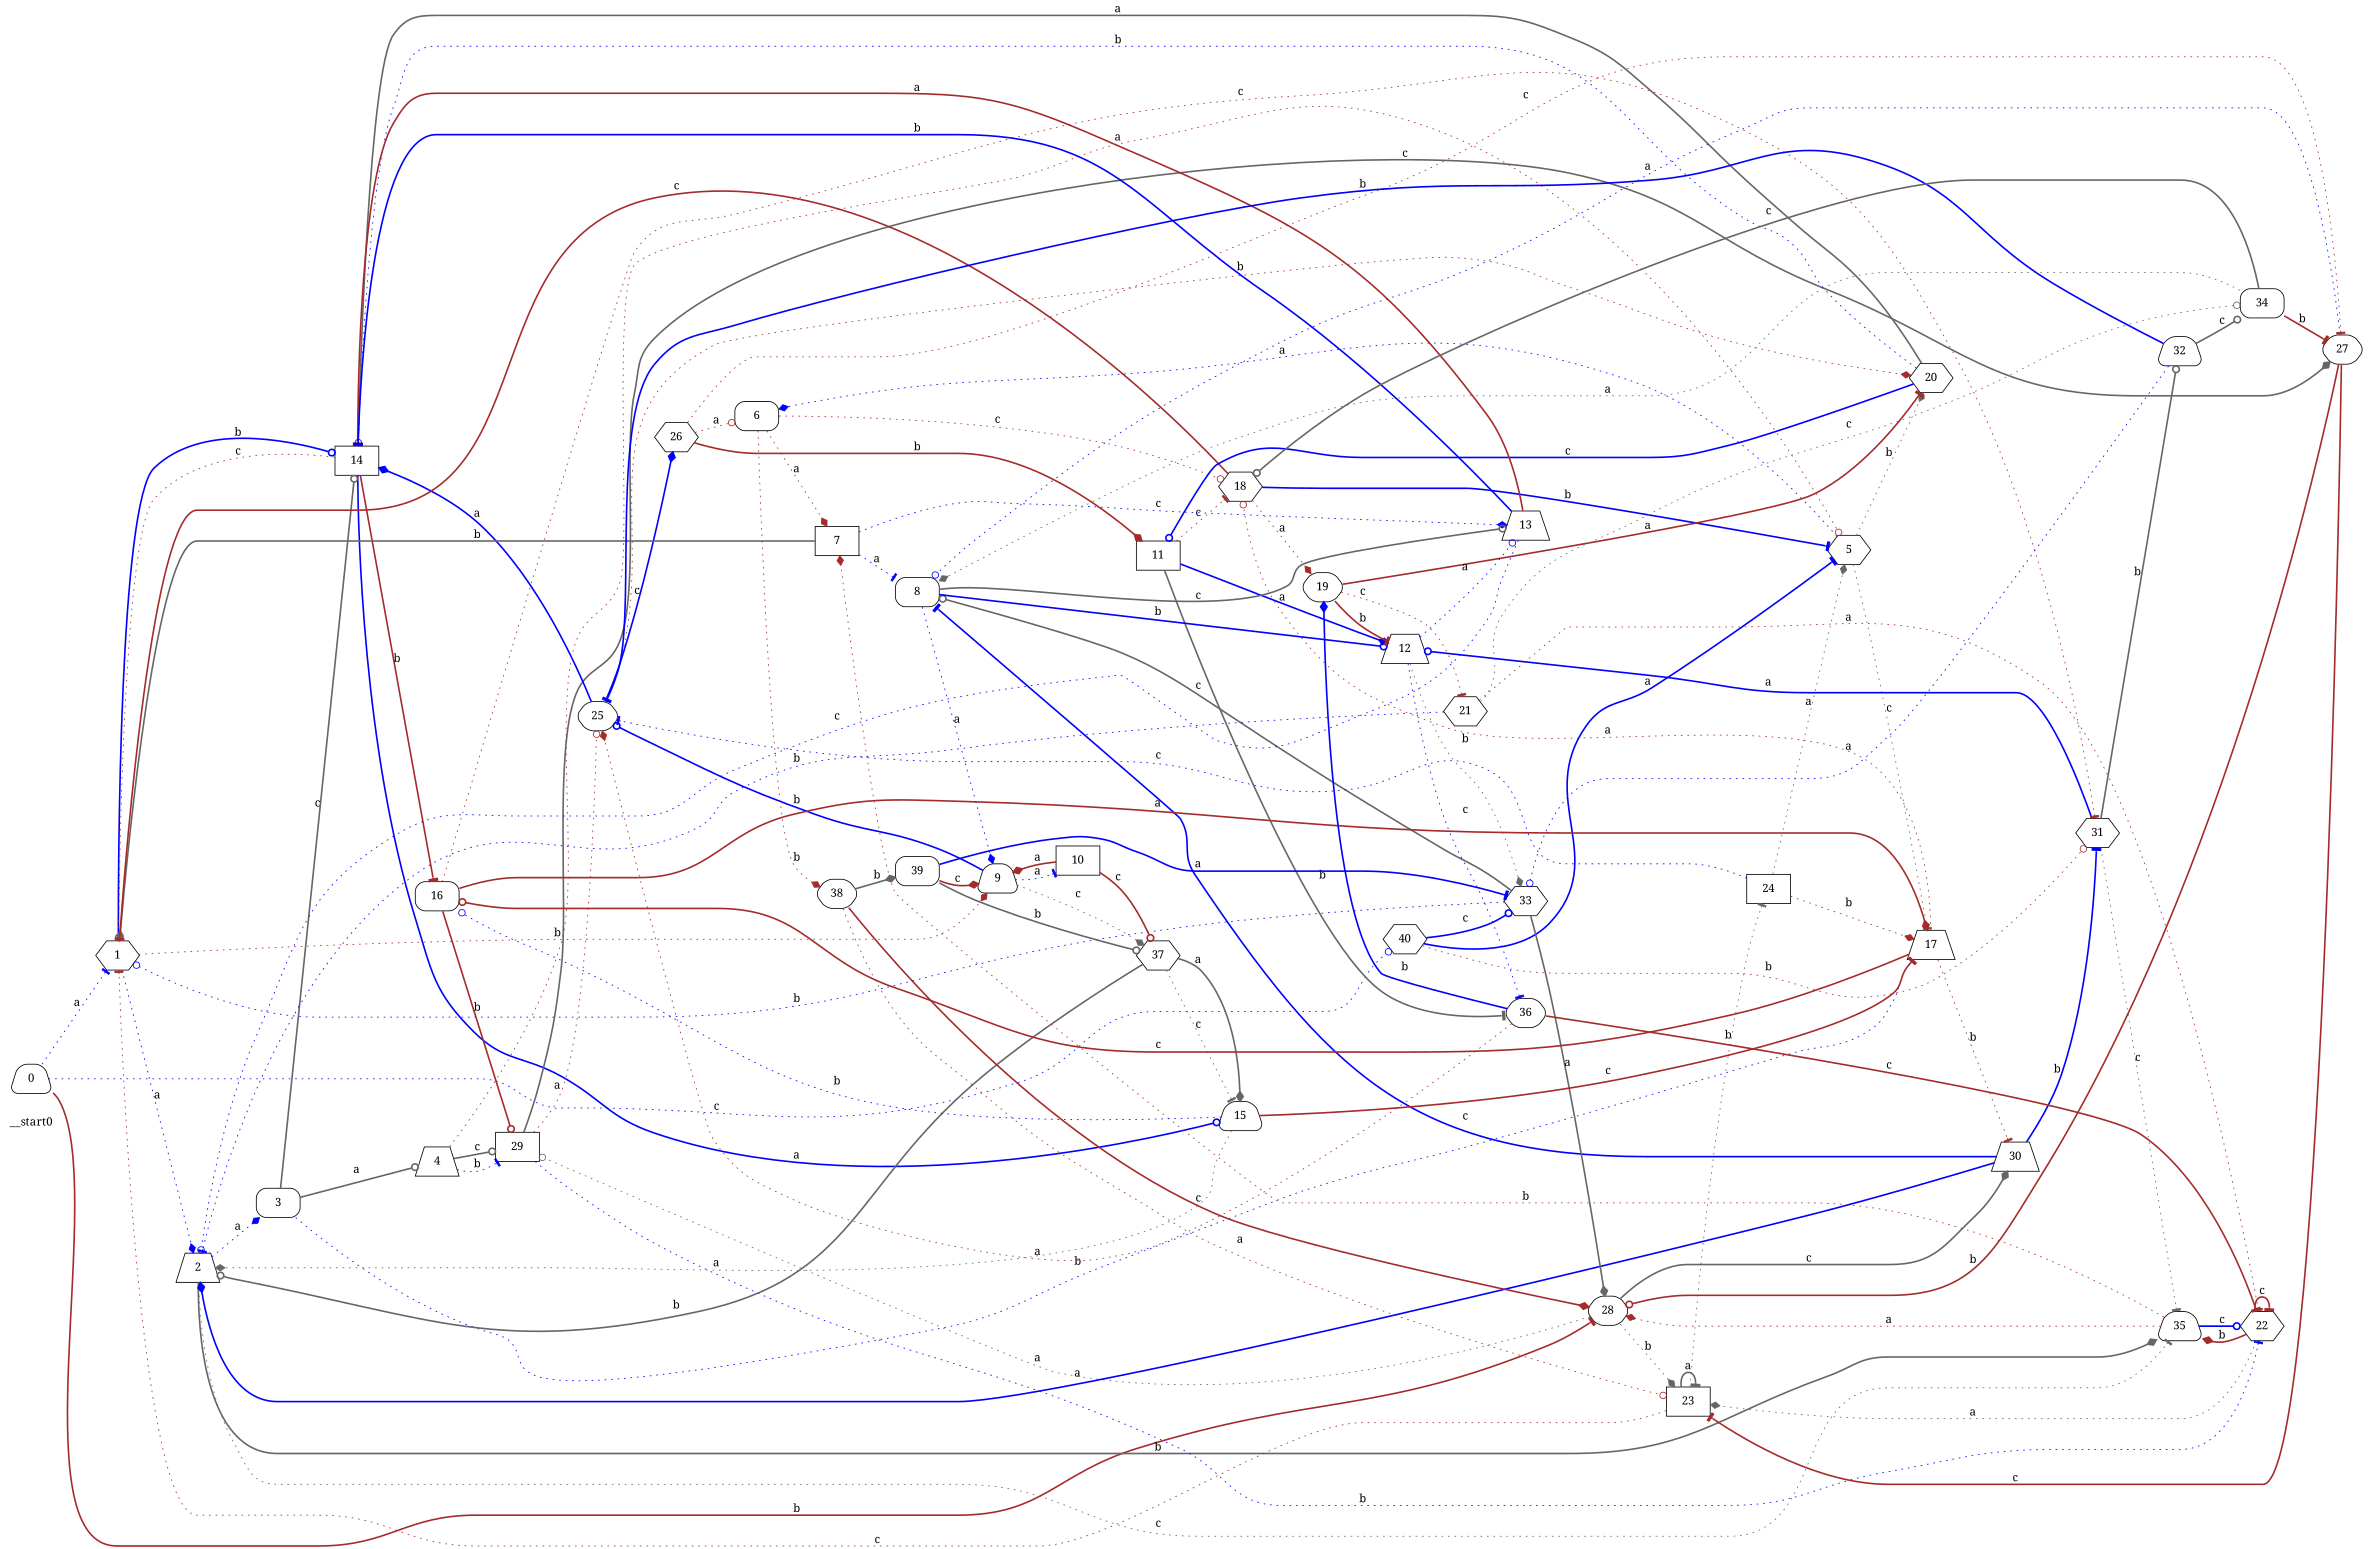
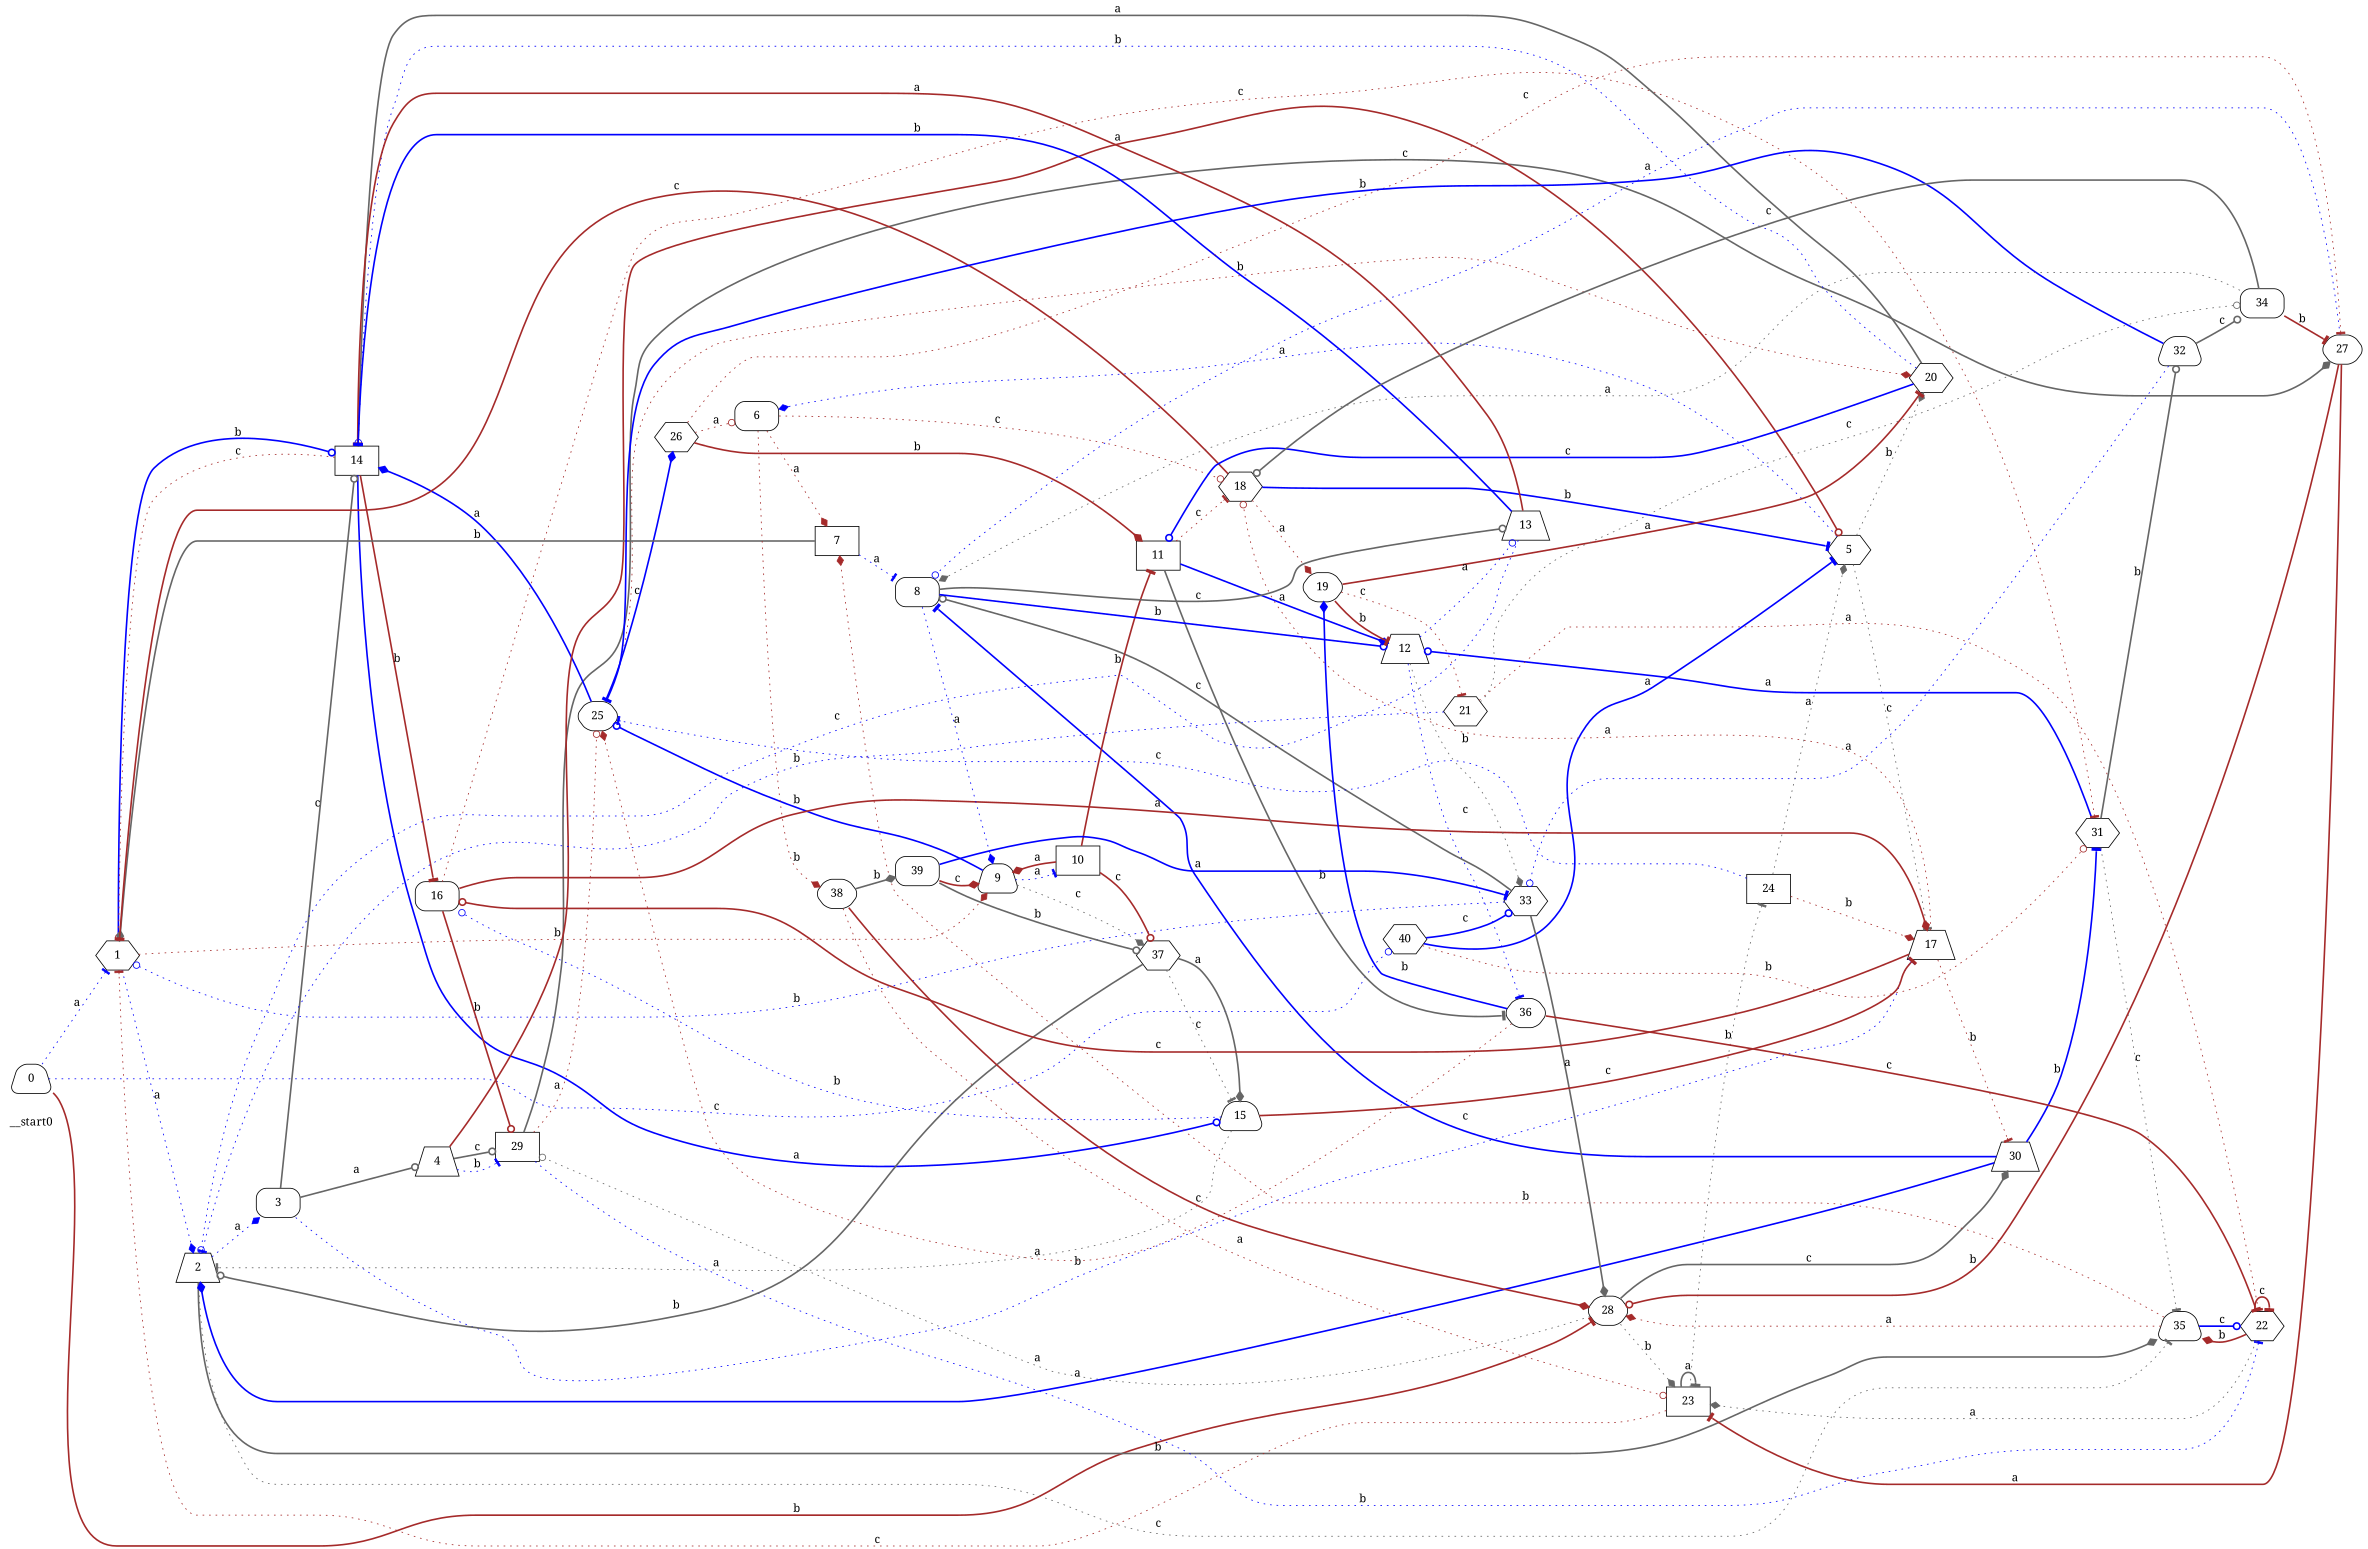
edge "4" -> "5": style dotted -> bold
edge "7" -> "13": removed, label "c"
edge "10" -> "11": added, label "b"
edge "15" -> "2": arrowhead diamond -> tee
edge "27" -> "23": label "c" -> "a"
